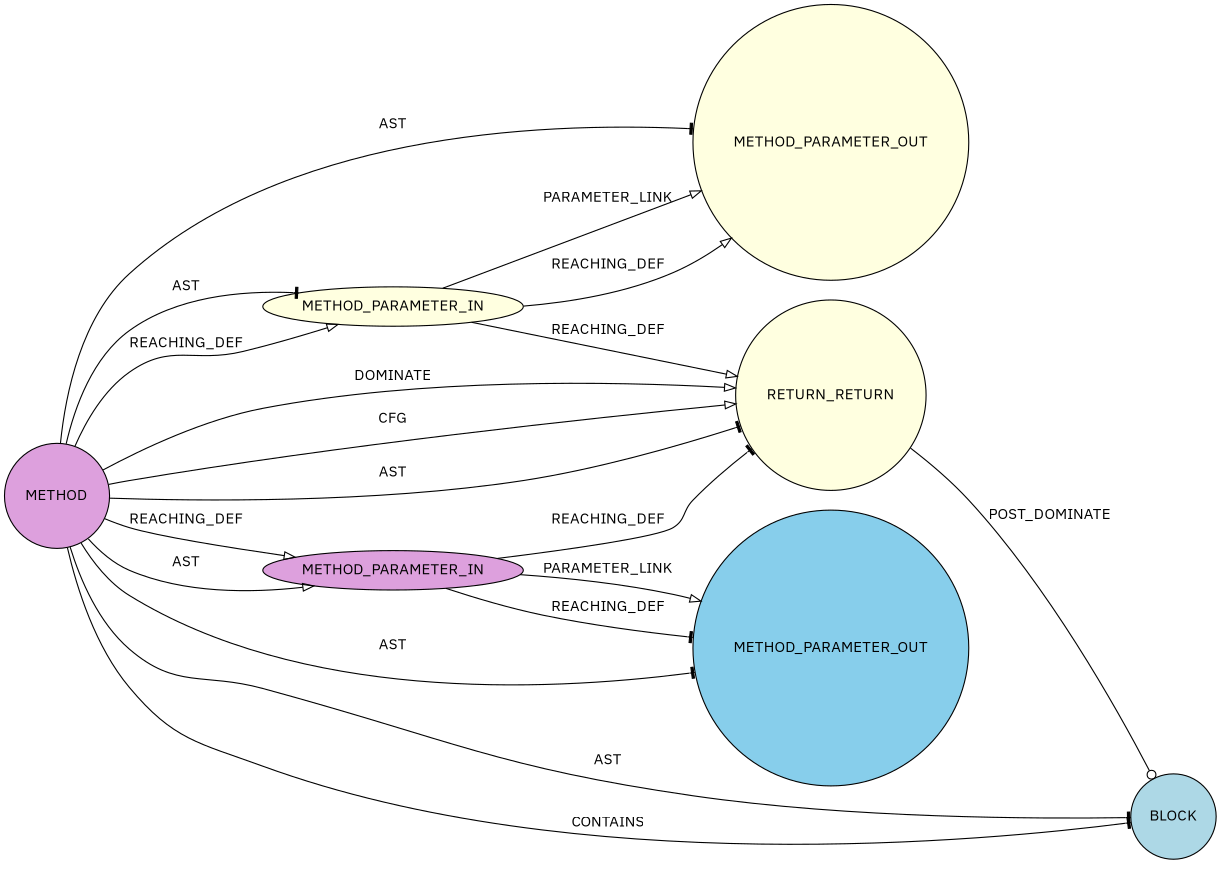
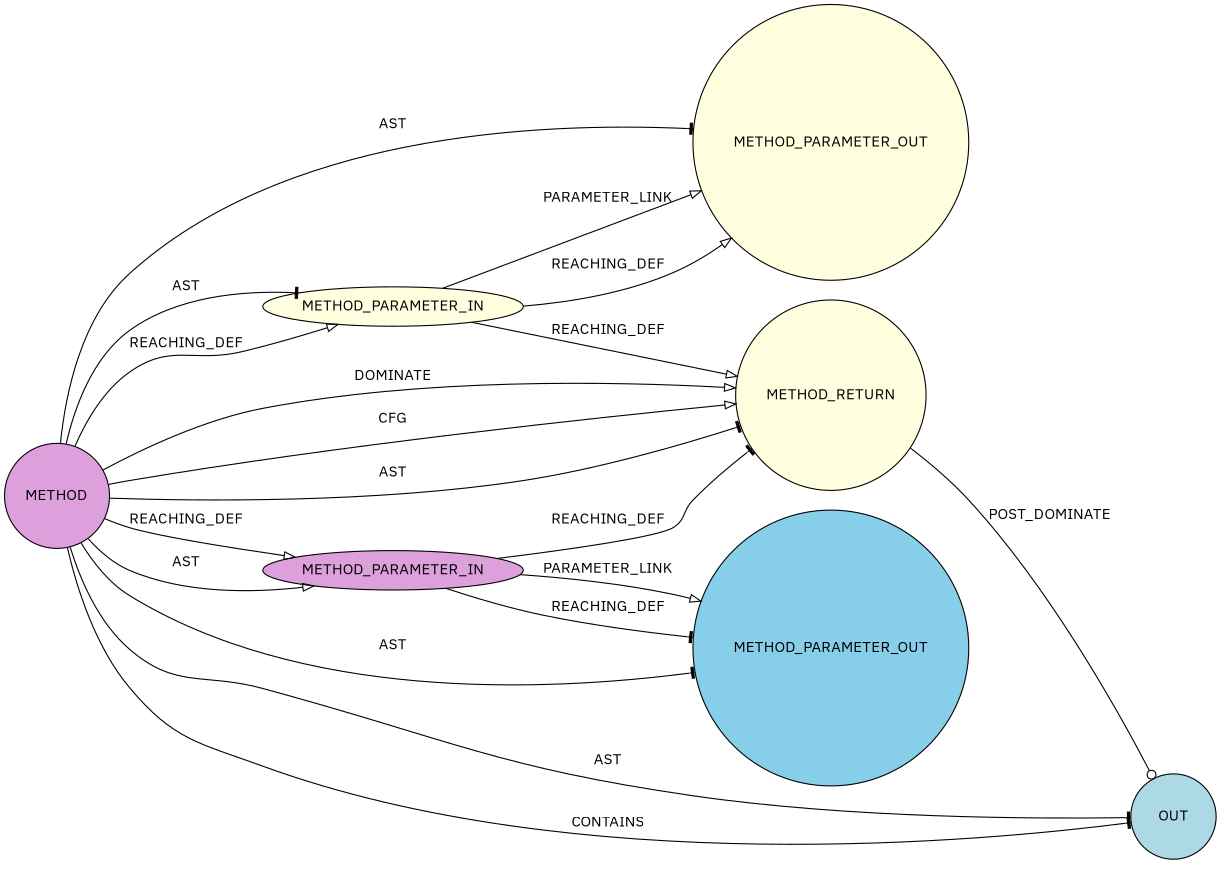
node "RETURN_RETURN": label "RETURN_RETURN" -> "METHOD_RETURN"
node "BLOCK": label "BLOCK" -> "OUT"
